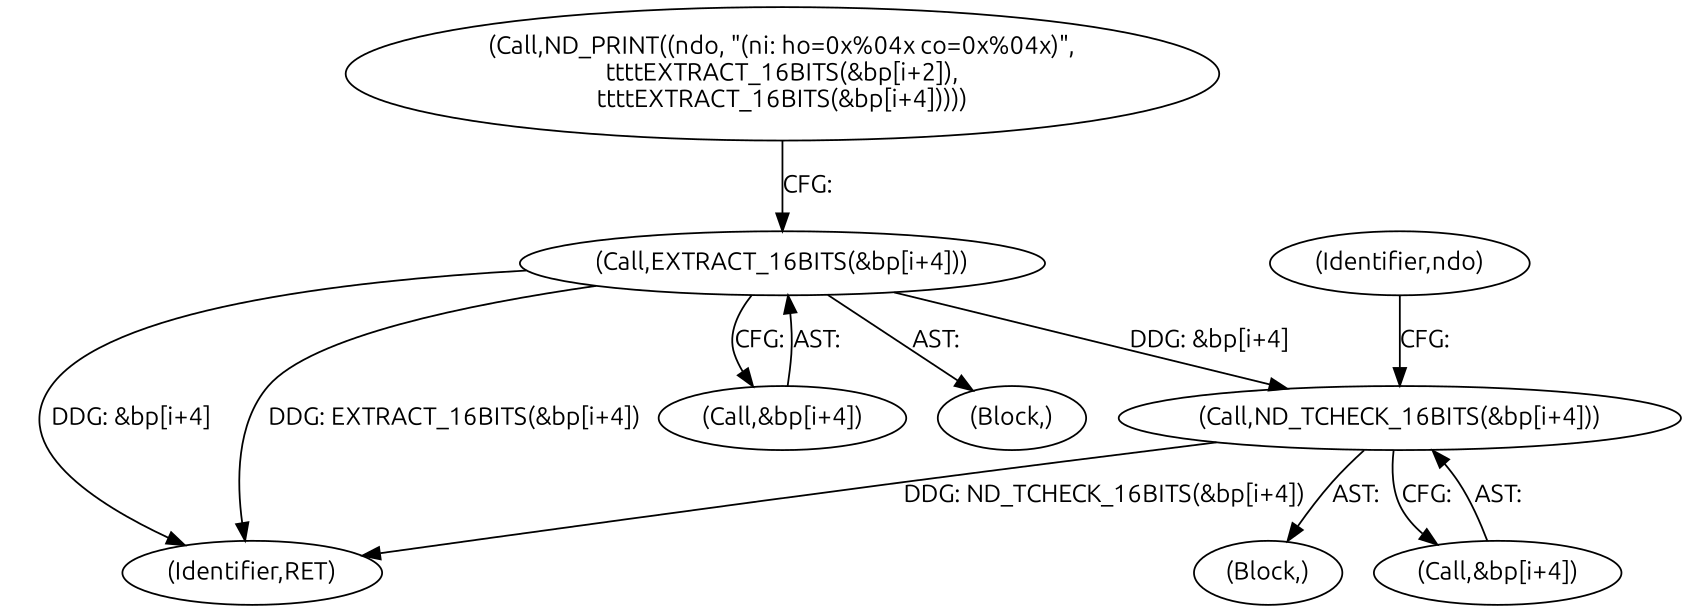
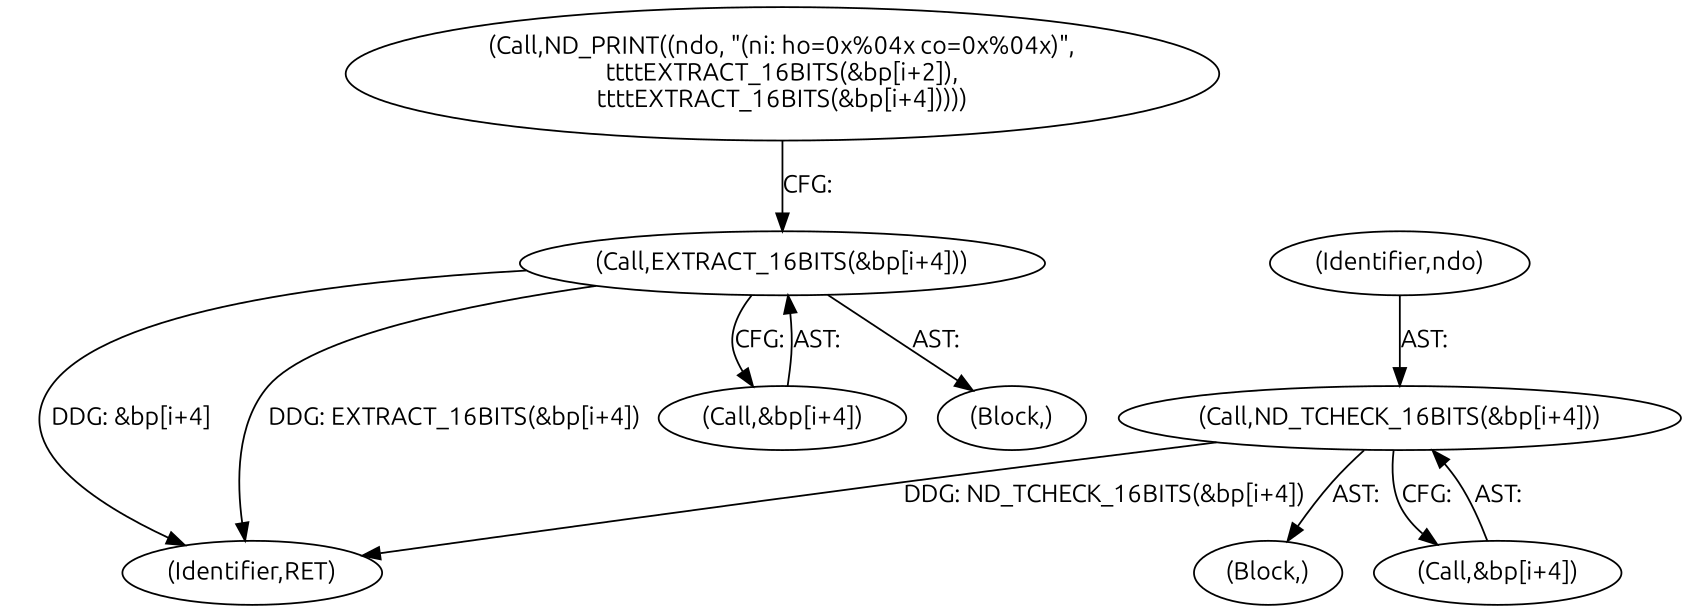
edge "(Call,EXTRACT_16BITS(&bp[i+4]))" -> "(Call,ND_TCHECK_16BITS(&bp[i+4]))": removed, label "DDG: &bp[i+4]"
edge "(Identifier,ndo)" -> "(Call,ND_TCHECK_16BITS(&bp[i+4]))": label "CFG: " -> "AST: "
